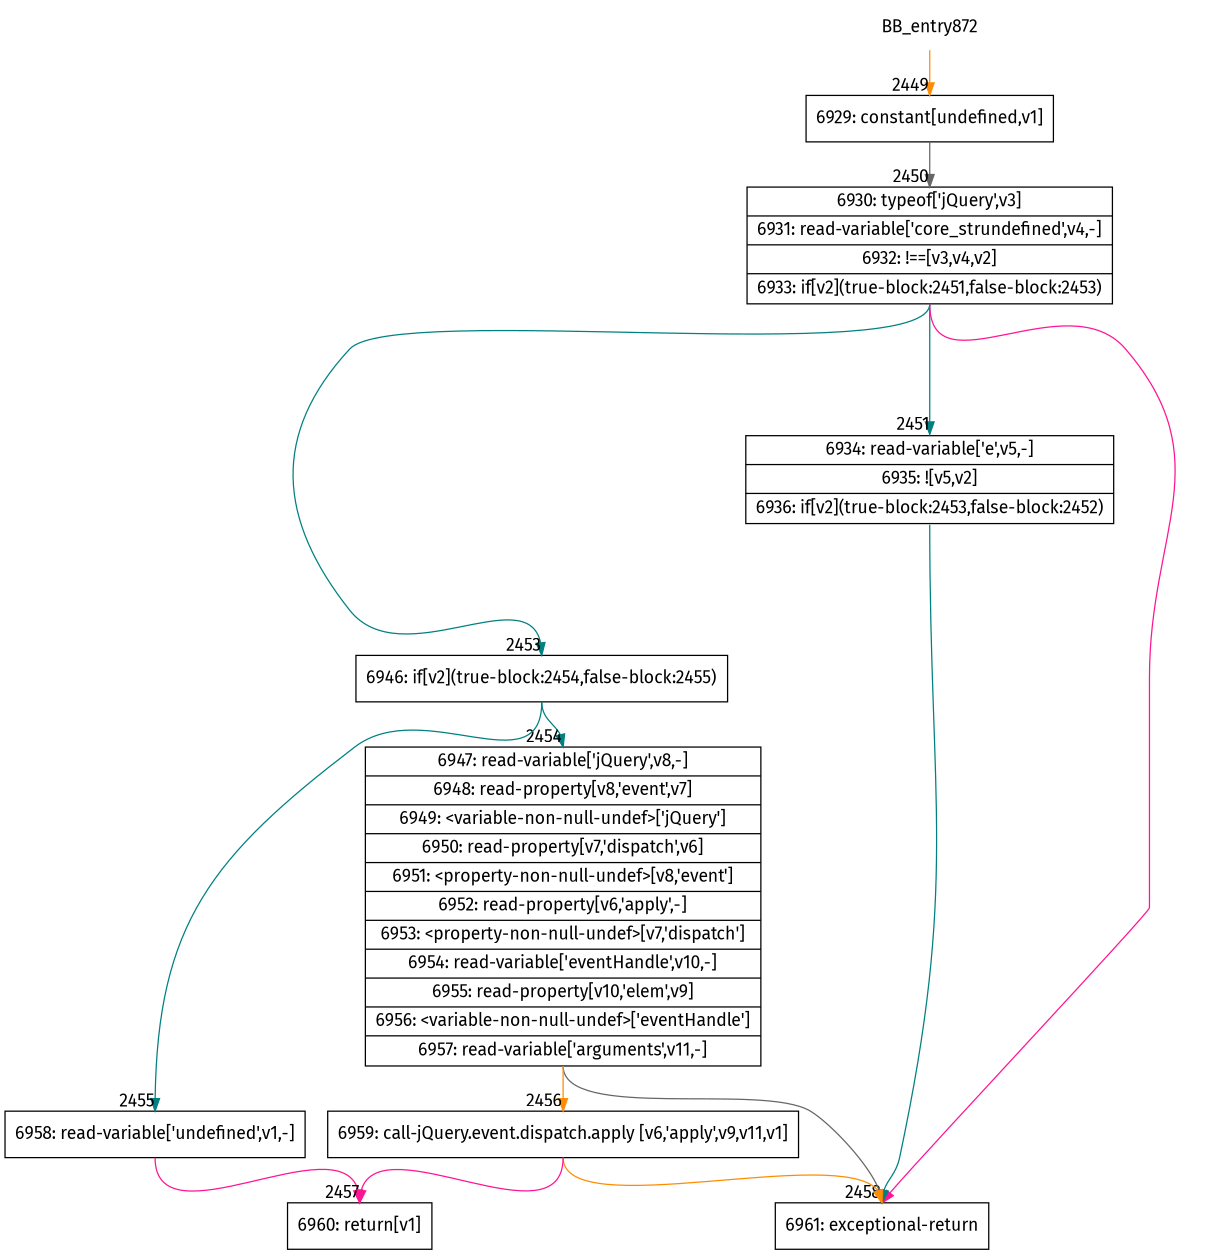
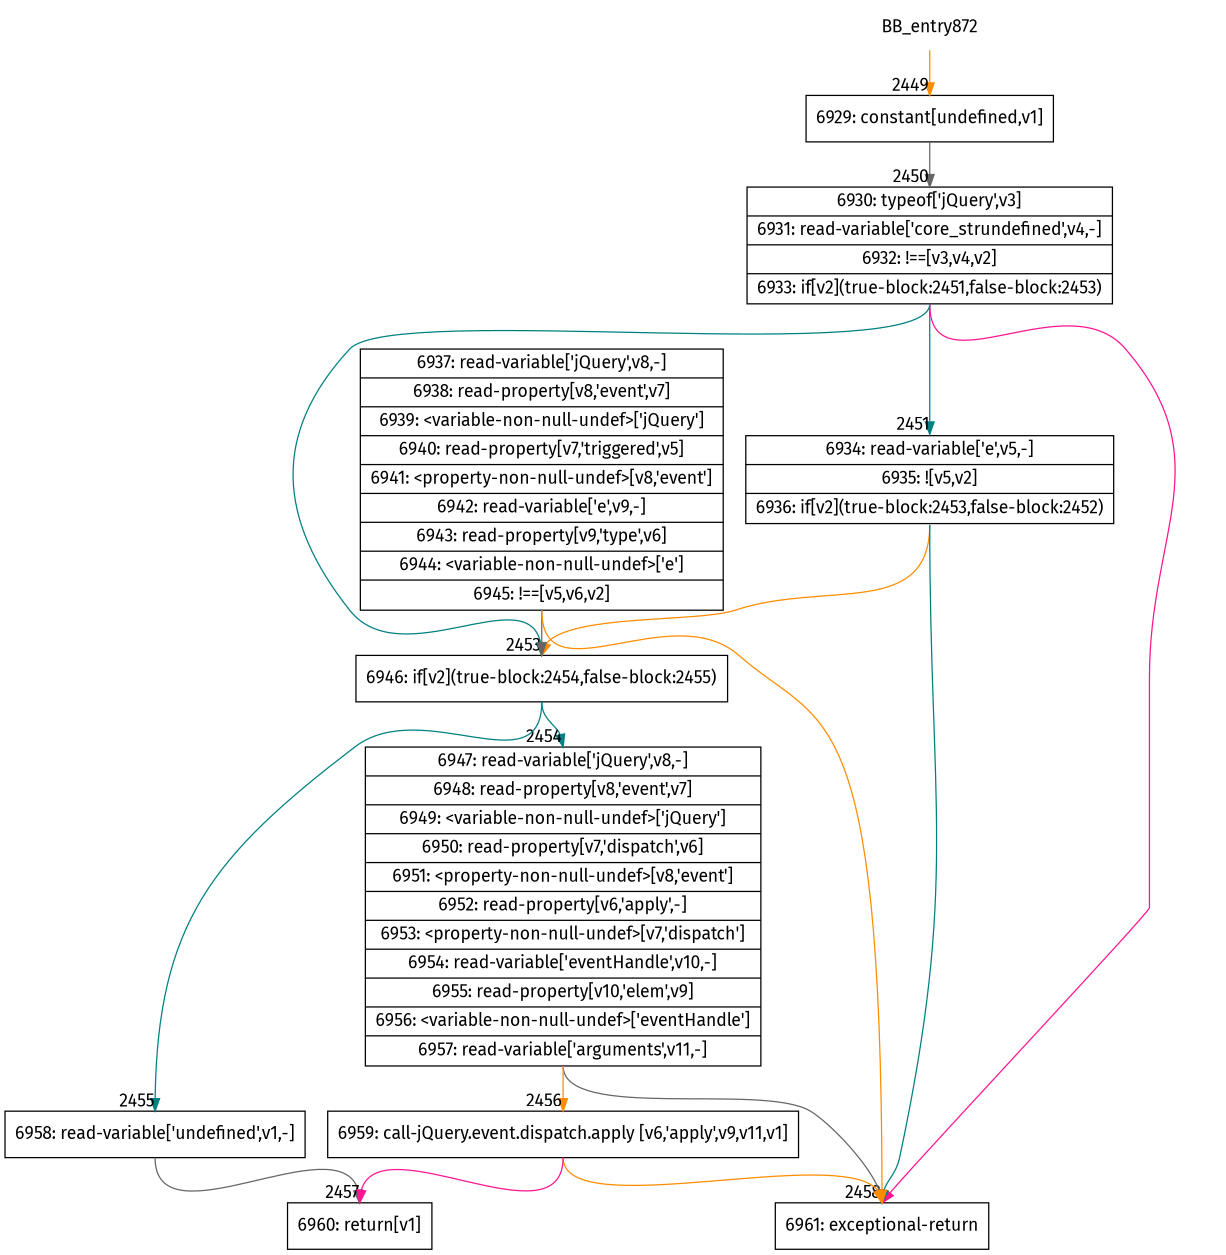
node "6937: read-variable['jQuery',v8,-]": added
edge "6934: read-variable['e',v5,-]" -> "6946: if[v2](true-block:2454,false-block:2455)": added
edge "6958: read-variable['undefined',v1,-]" -> "6960: return[v1]": color deeppink -> gray40
